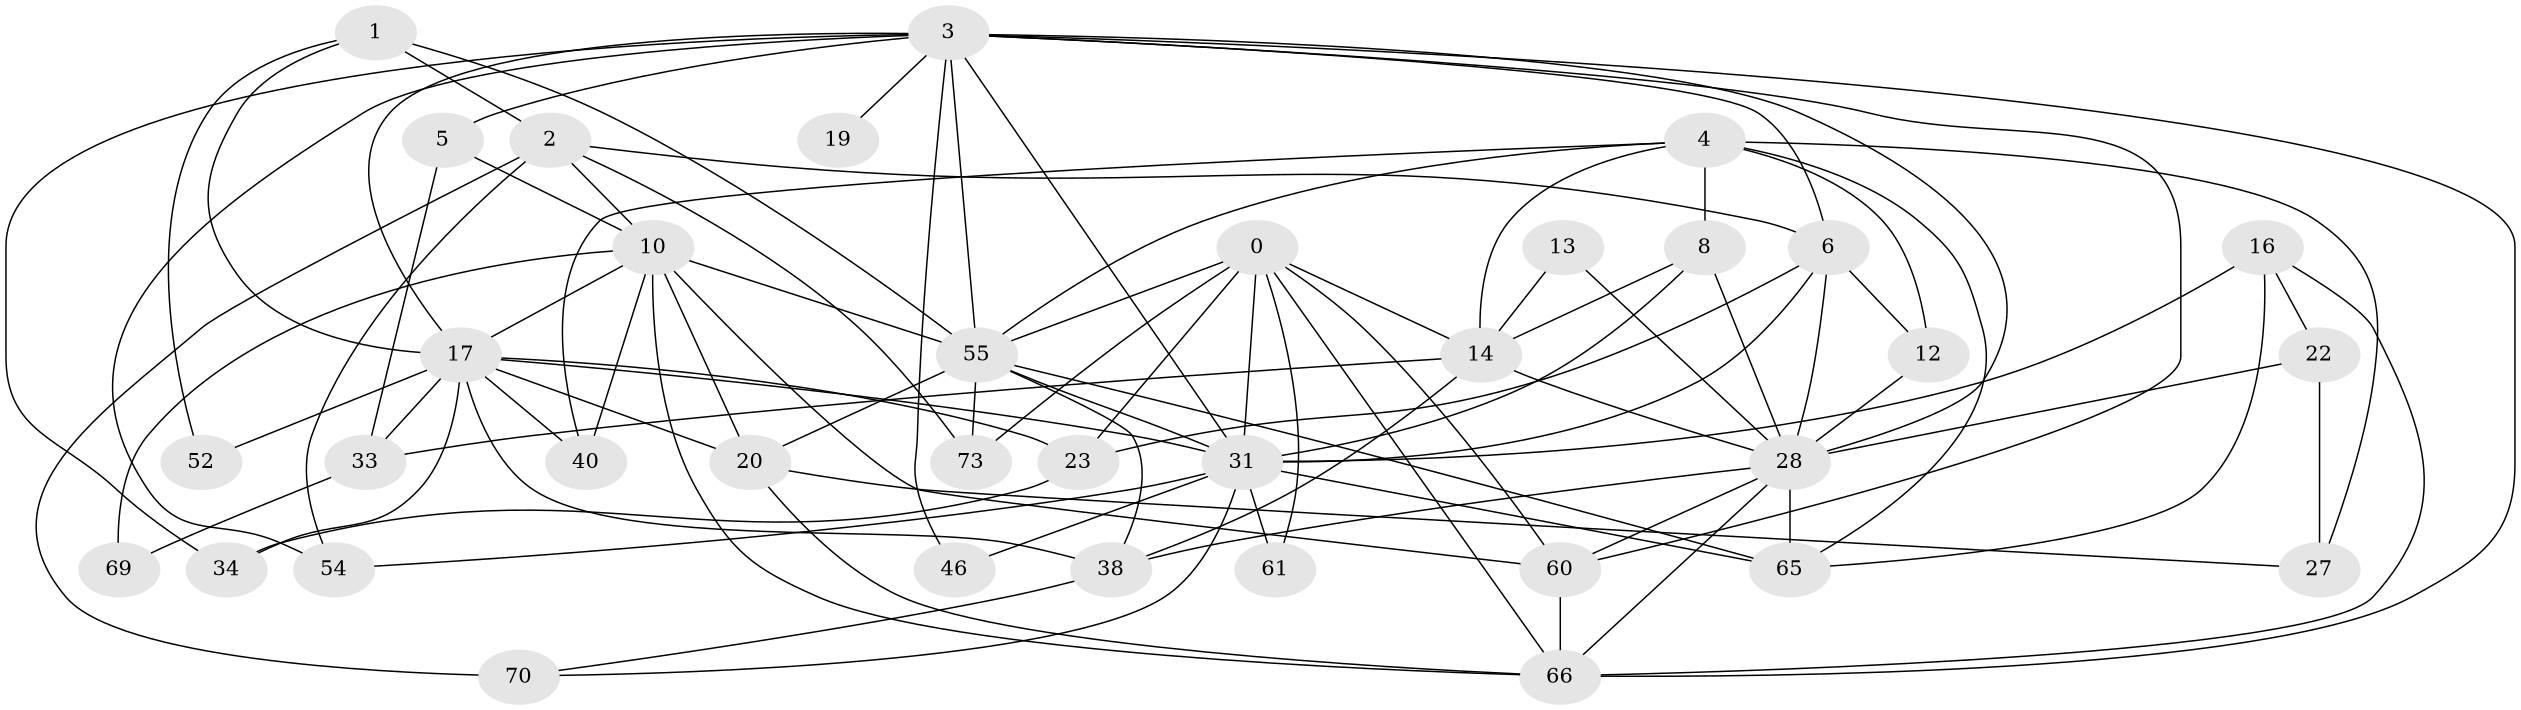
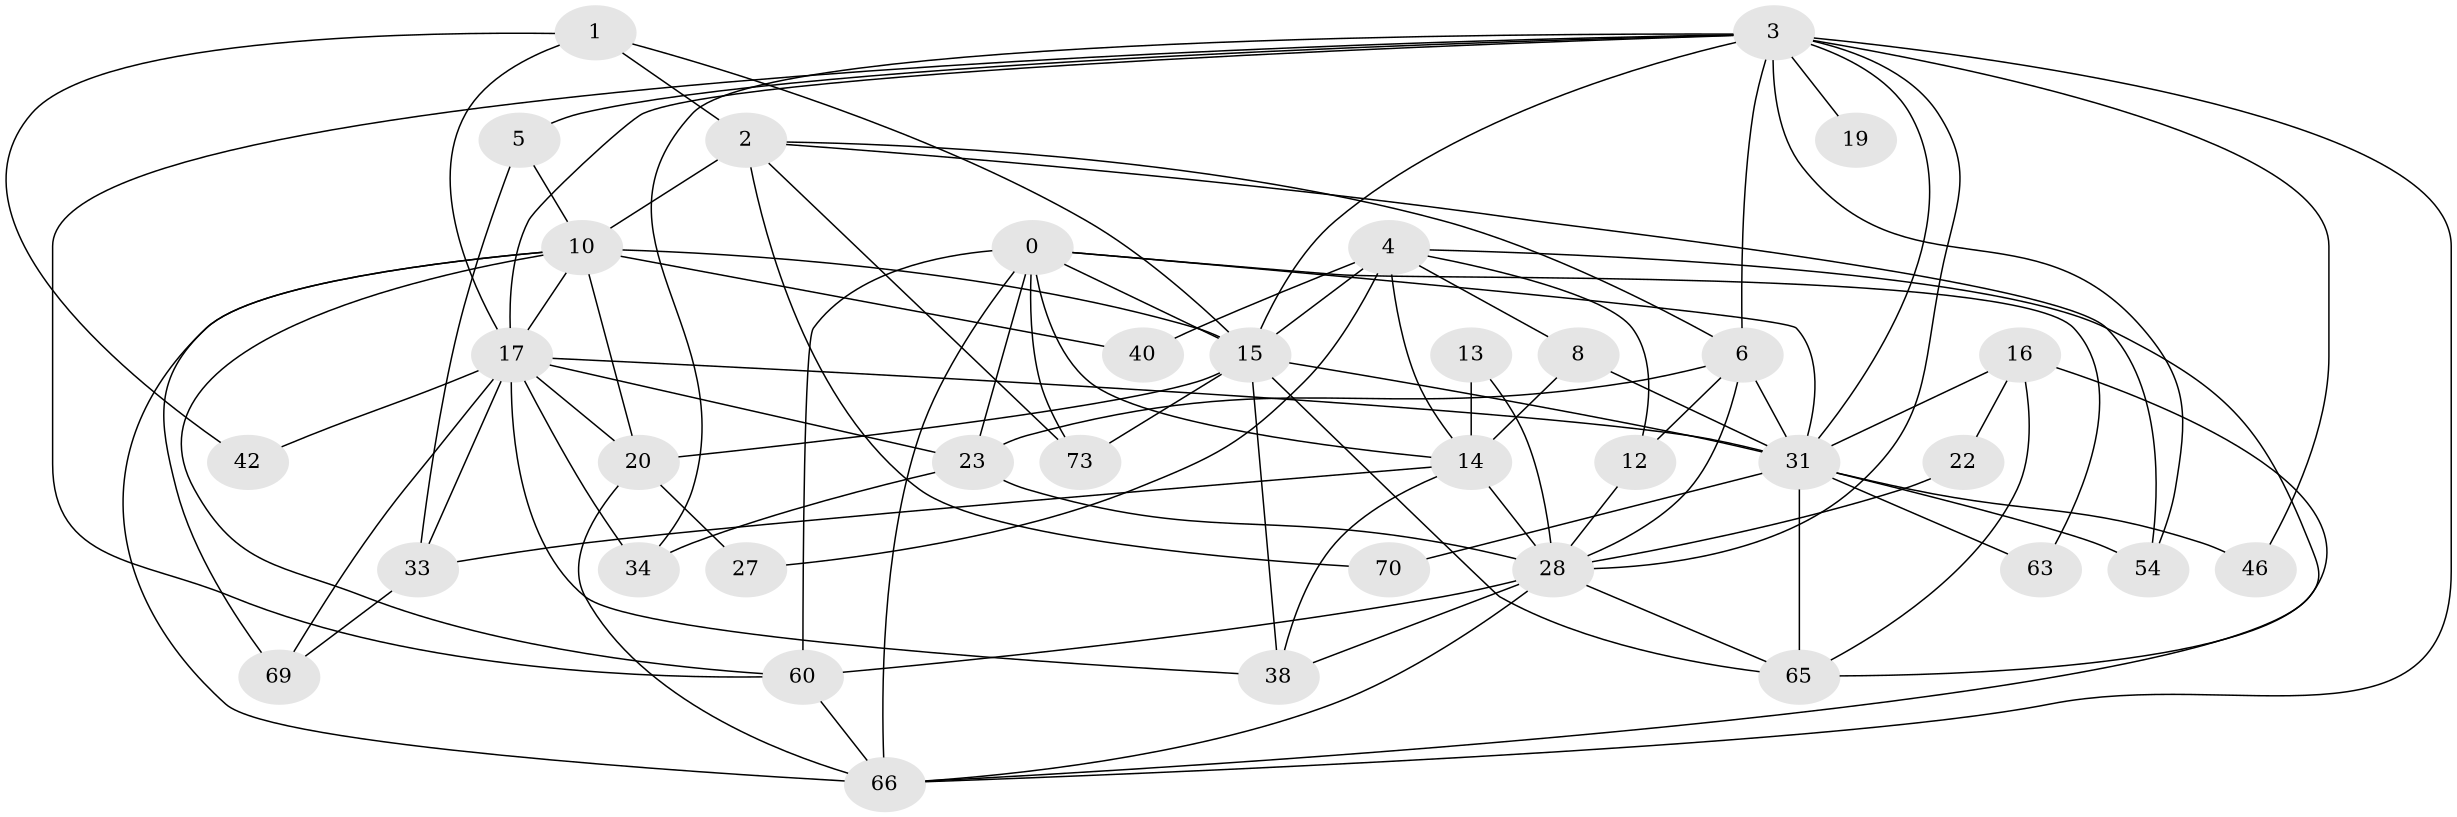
node "55": label "55" -> "15"
edge "8" -- "28": now "23" -- "28"
edge "17" -- "40": now "17" -- "69"
node "52": label "52" -> "42"
edge "22" -- "27": removed
node "61": label "61" -> "63"
edge "38" -- "70": removed
